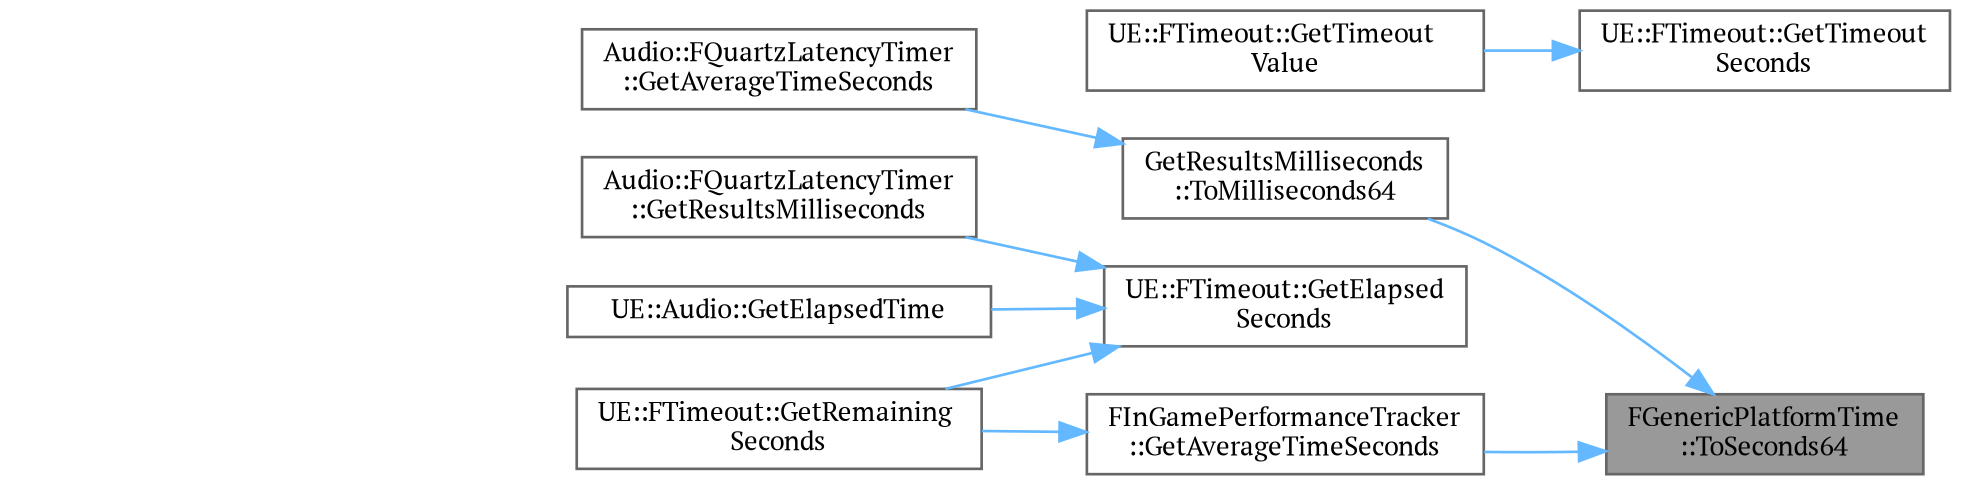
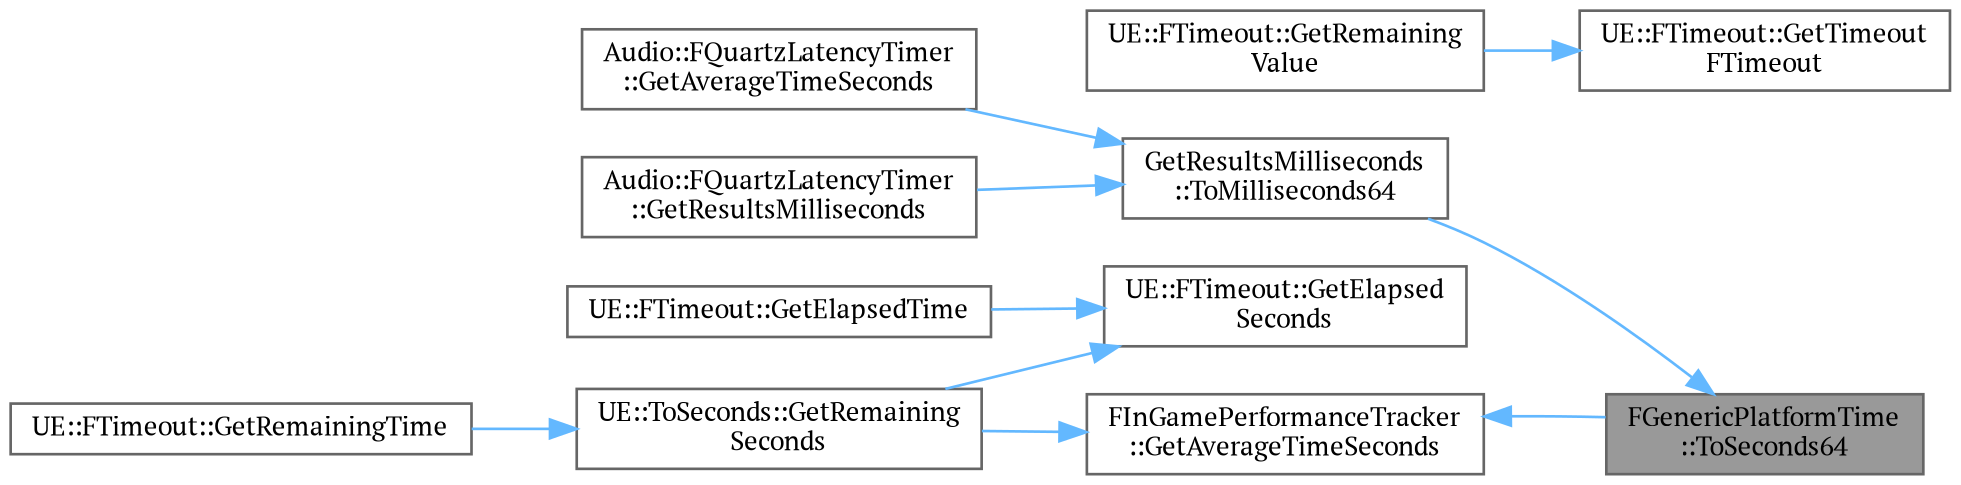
node "UE::FTimeout::GetTimeout Value": label "UE::FTimeout::GetTimeout Value" -> "UE::FTimeout::GetRemaining Value"
node "UE::FTimeout::GetTimeout Seconds": label "UE::FTimeout::GetTimeout Seconds" -> "UE::FTimeout::GetTimeout FTimeout"
edge "Audio::FQuartzLatencyTimer ::GetResultsMilliseconds" -> "UE::FTimeout::GetElapsed Seconds": now "Audio::FQuartzLatencyTimer ::GetResultsMilliseconds" -> "GetResultsMilliseconds ::ToMilliseconds64"
node "UE::Audio::GetElapsedTime": label "UE::Audio::GetElapsedTime" -> "UE::FTimeout::GetElapsedTime"
node "UE::FTimeout::GetRemainingTime": added
node "UE::FTimeout::GetRemaining Seconds": label "UE::FTimeout::GetRemaining Seconds" -> "UE::ToSeconds::GetRemaining Seconds"
edge "FInGamePerformanceTracker ::GetAverageTimeSeconds" -> "FGenericPlatformTime ::ToSeconds64": reversed
